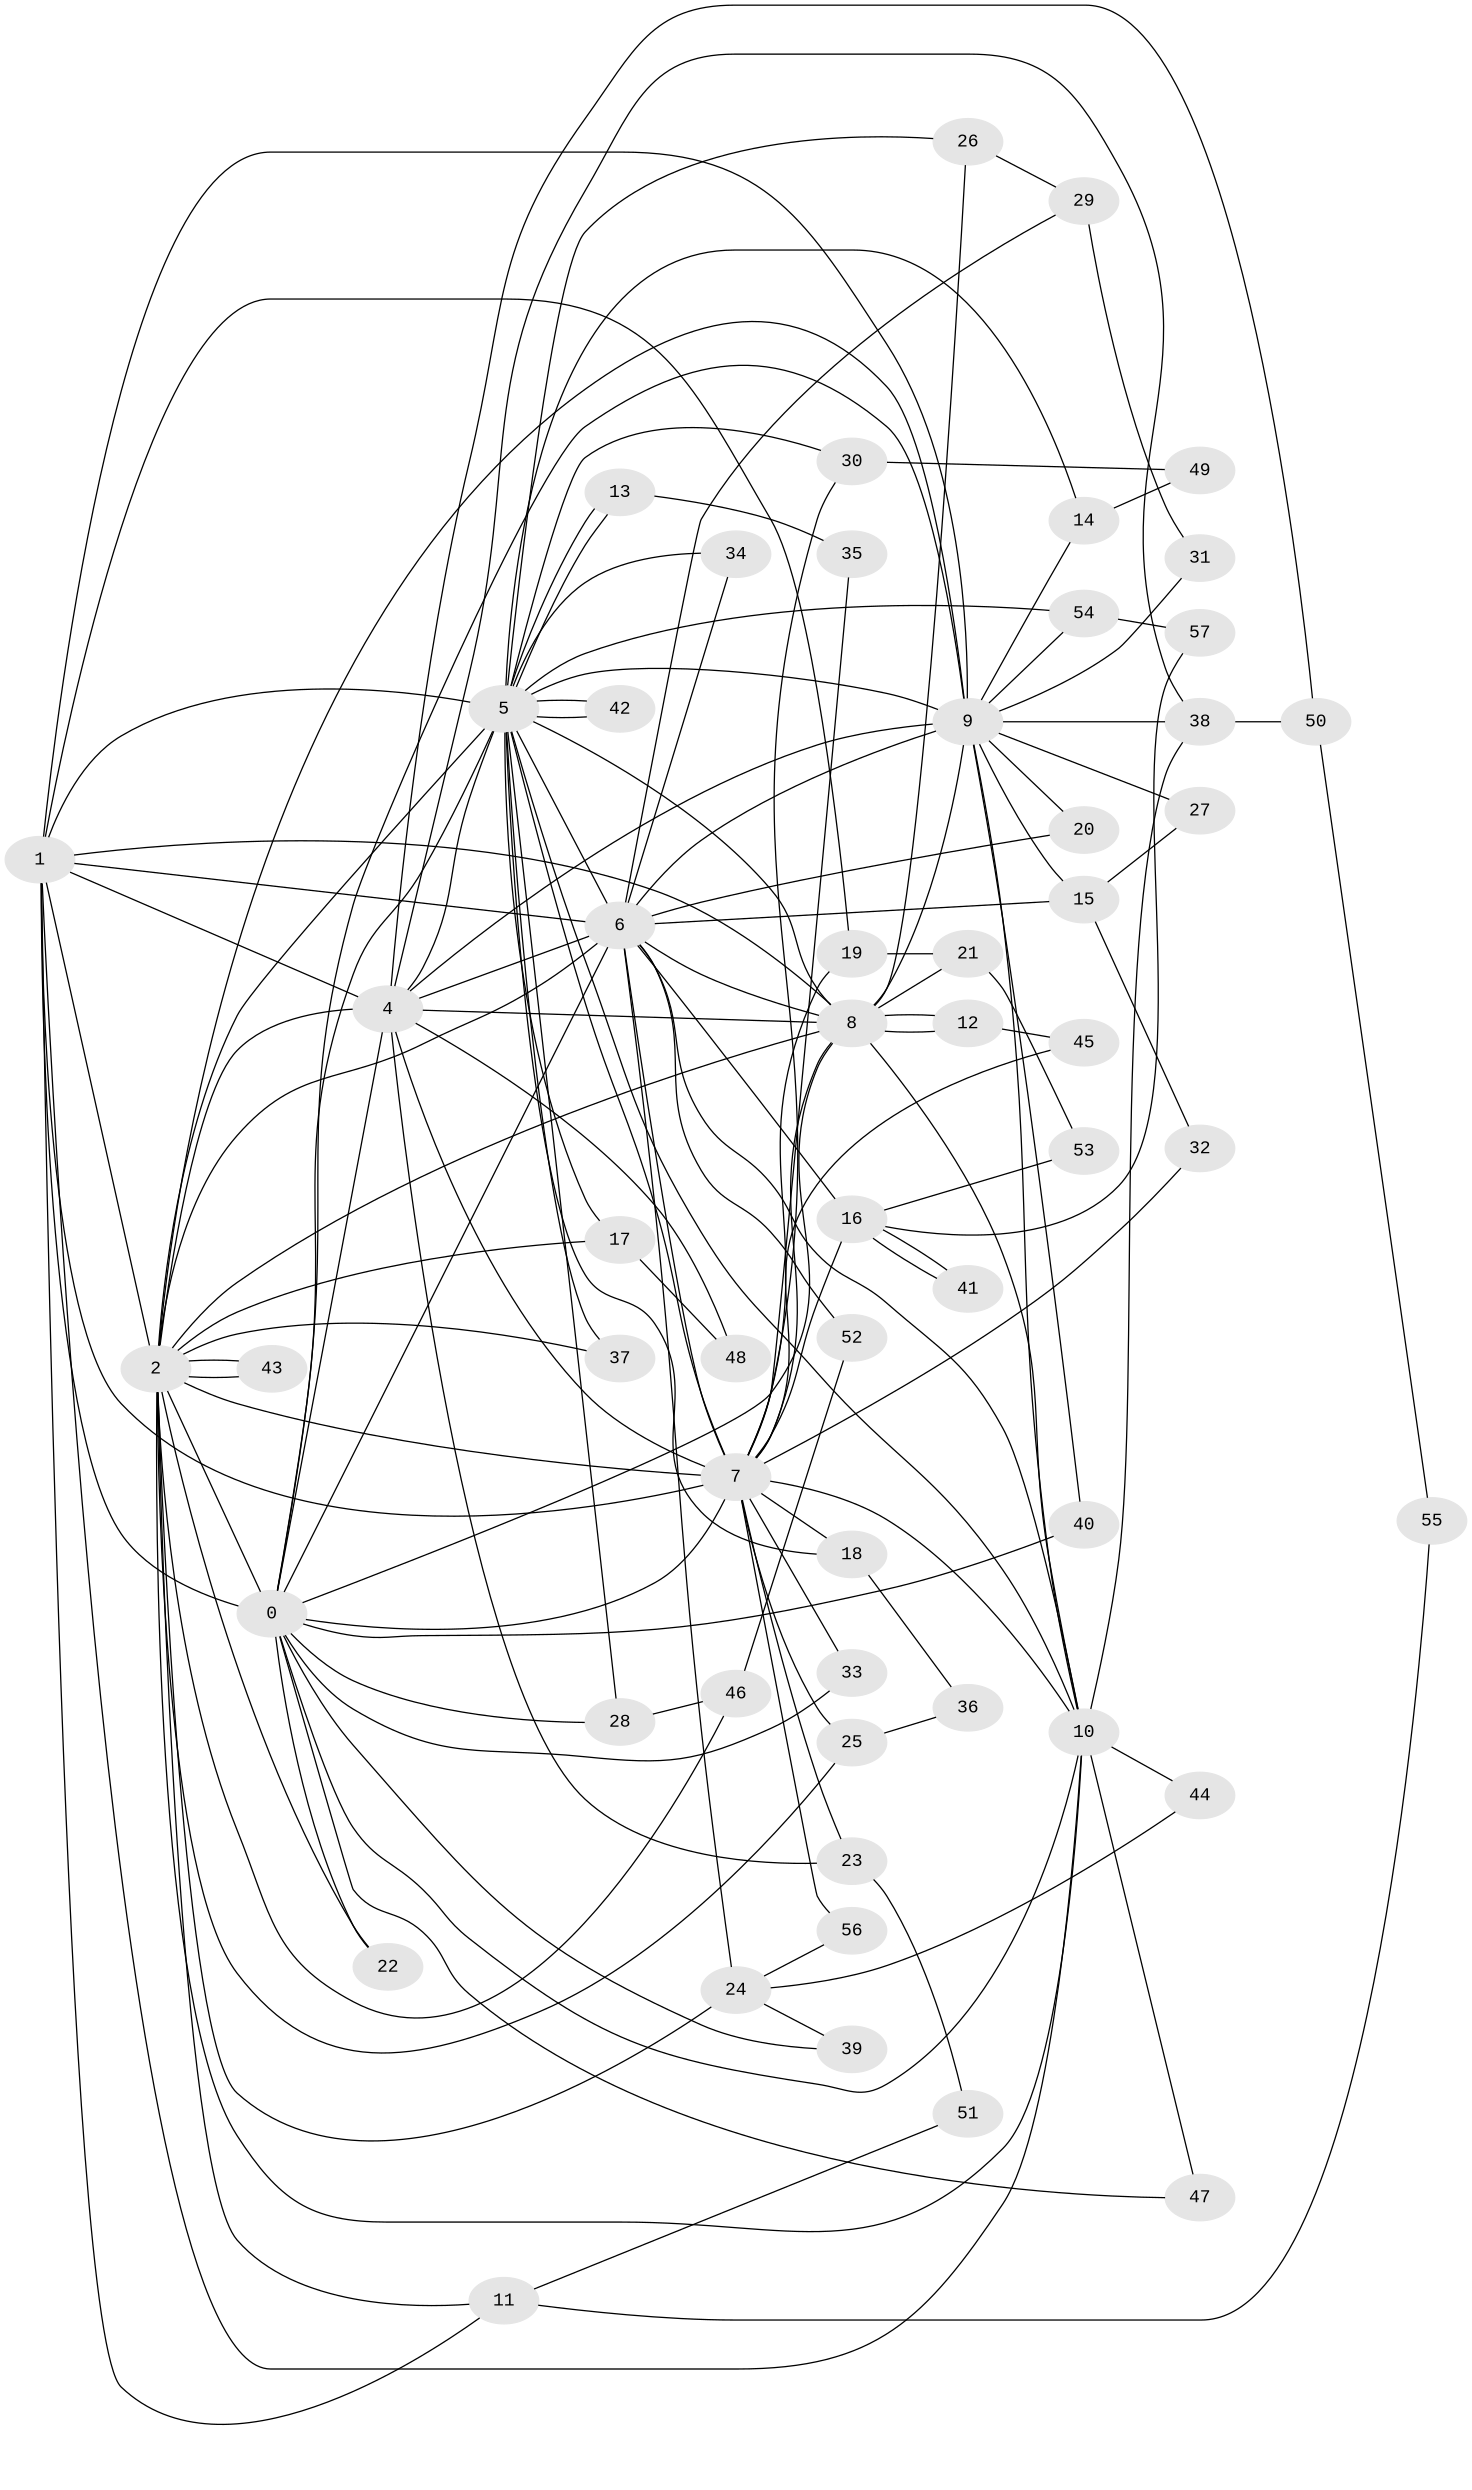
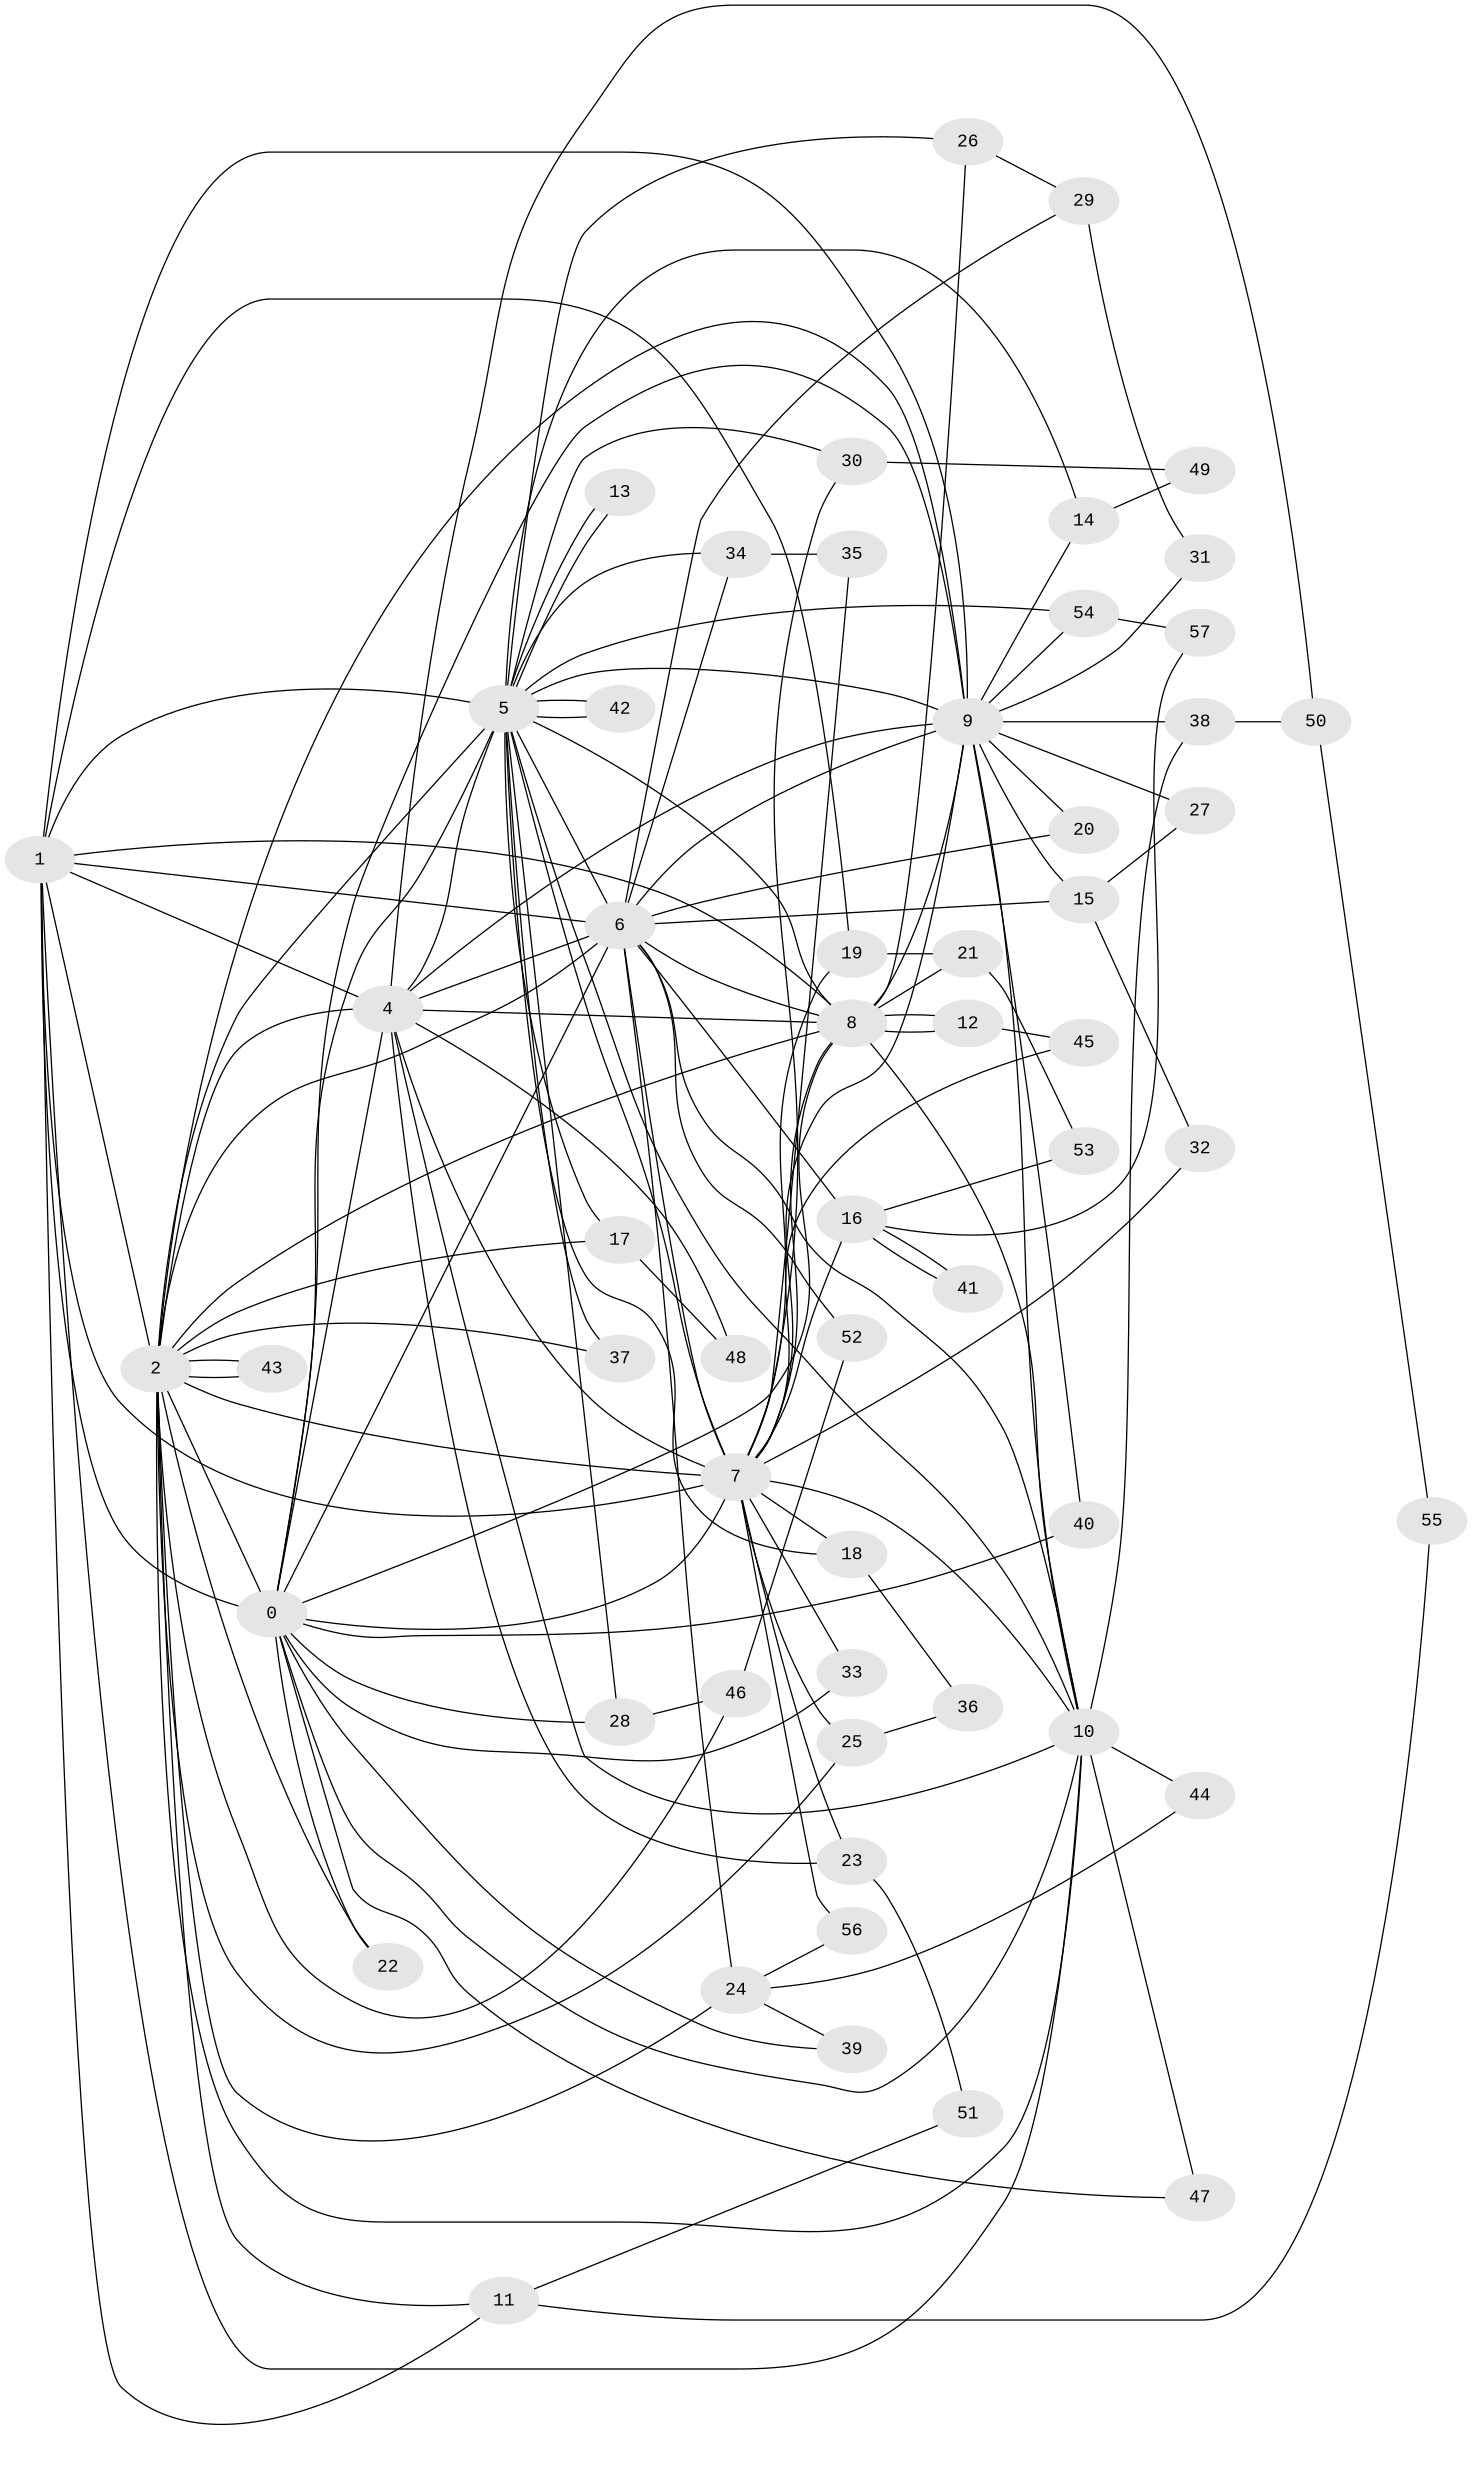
edge "38" -- "4": now "10" -- "4"
edge "13" -- "35": now "34" -- "35"
edge "9" -- "7": added
